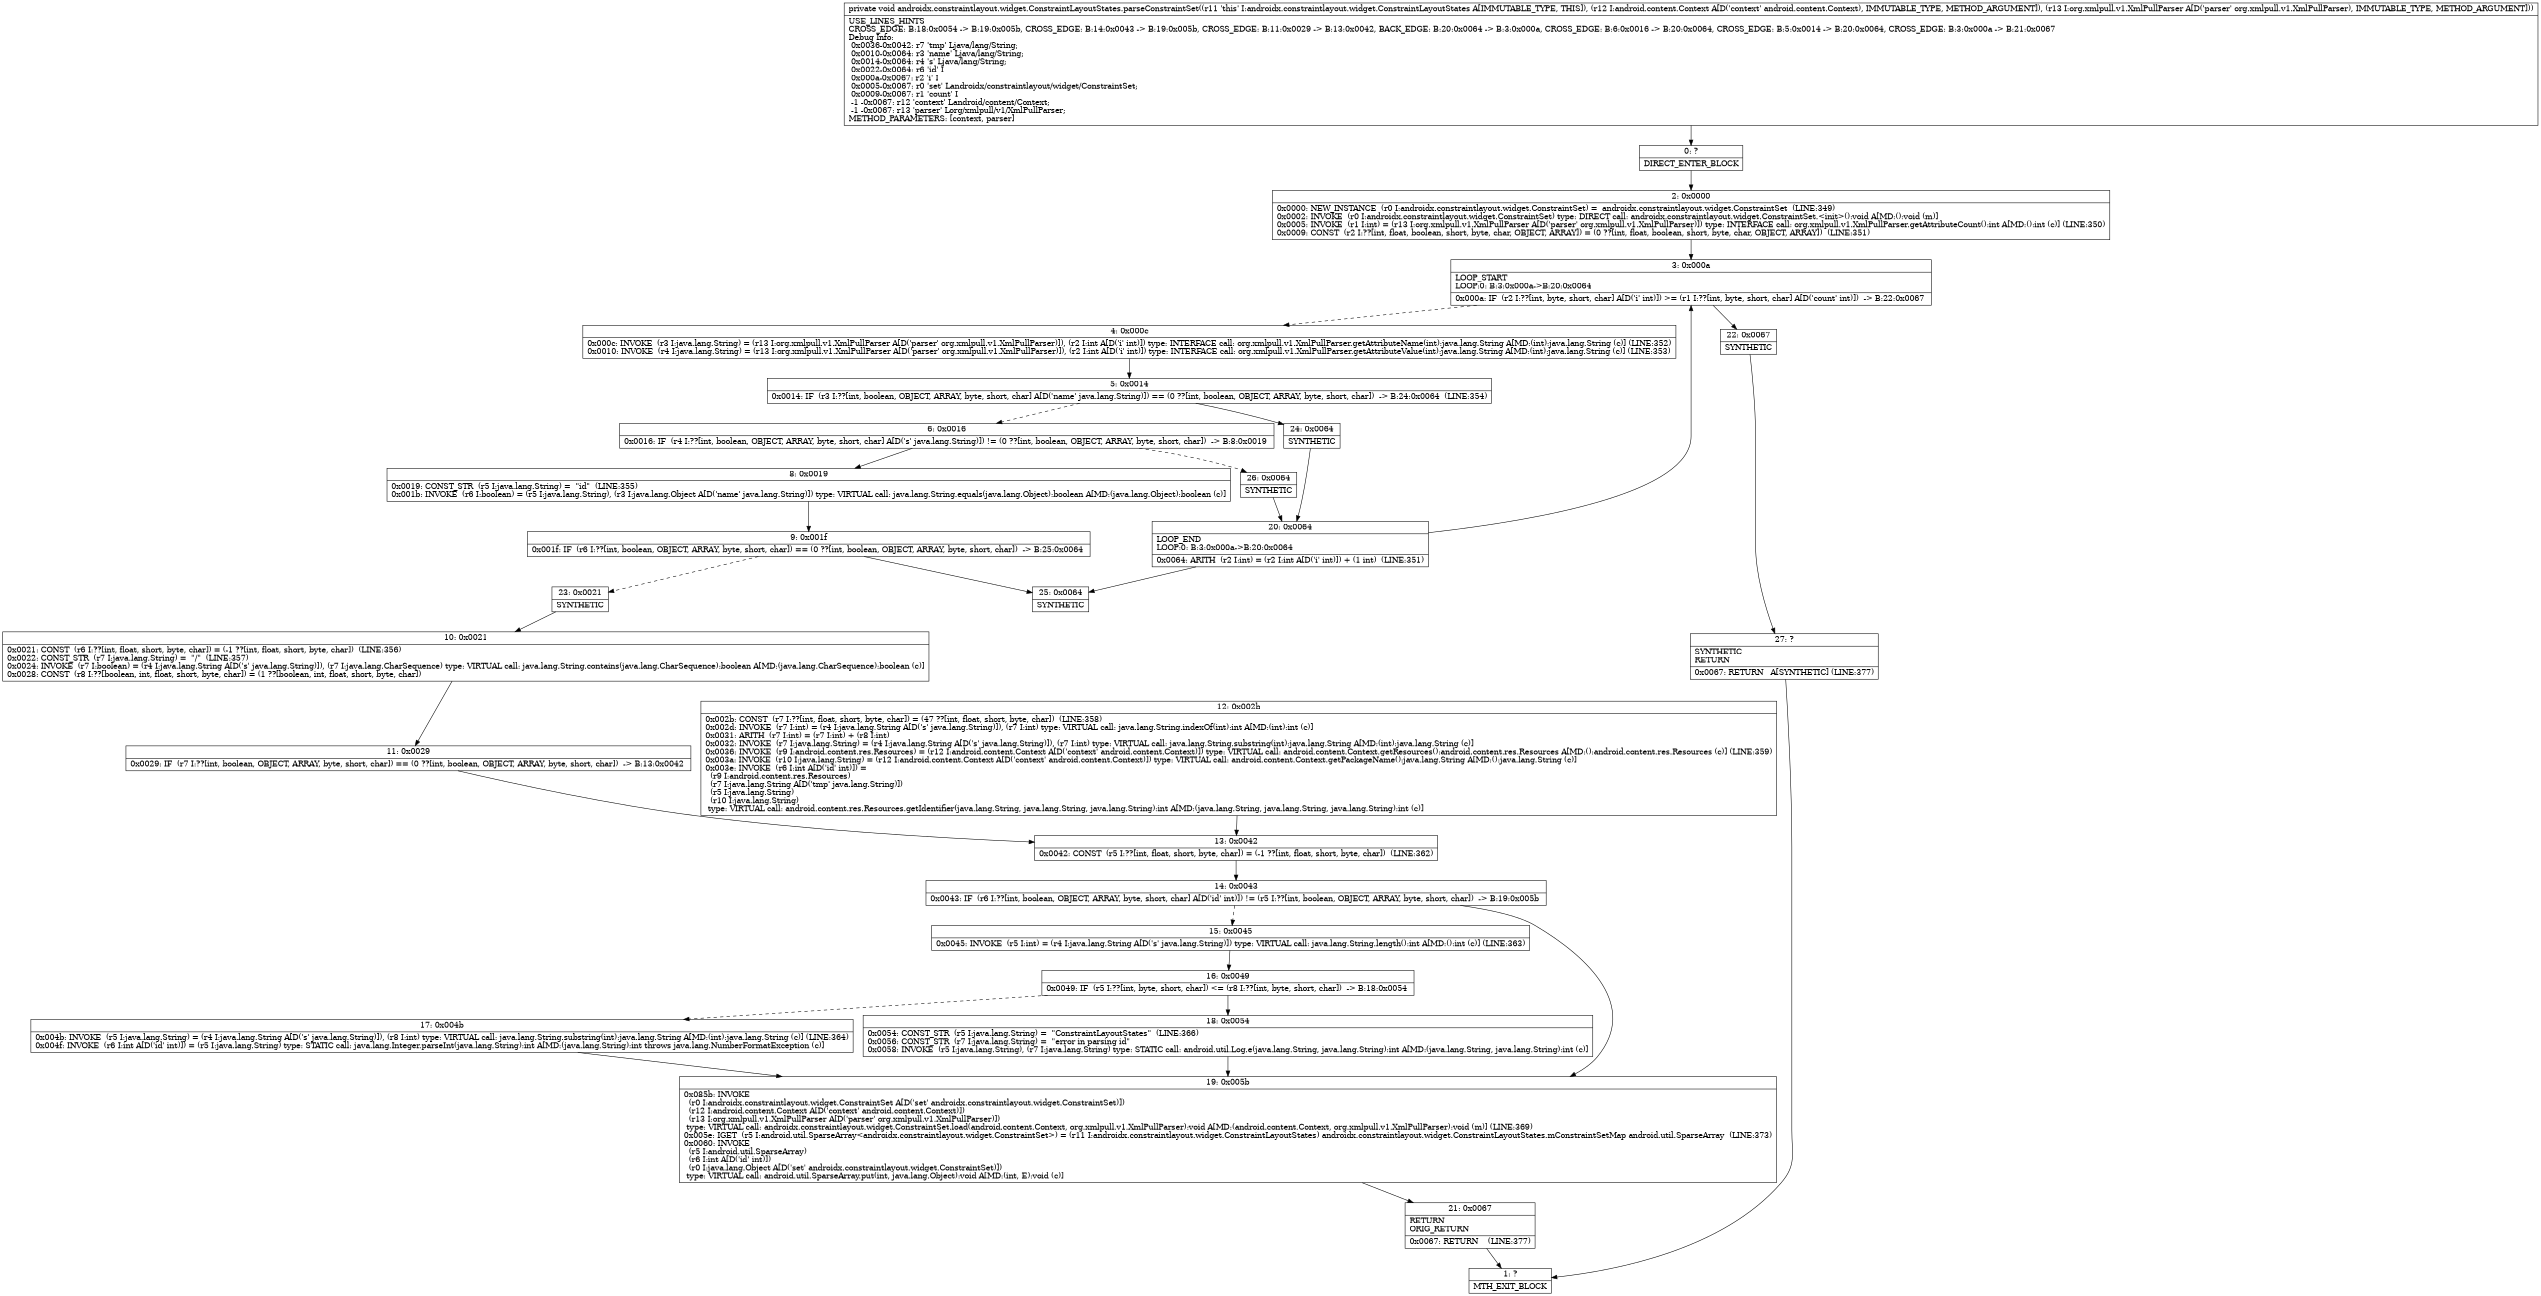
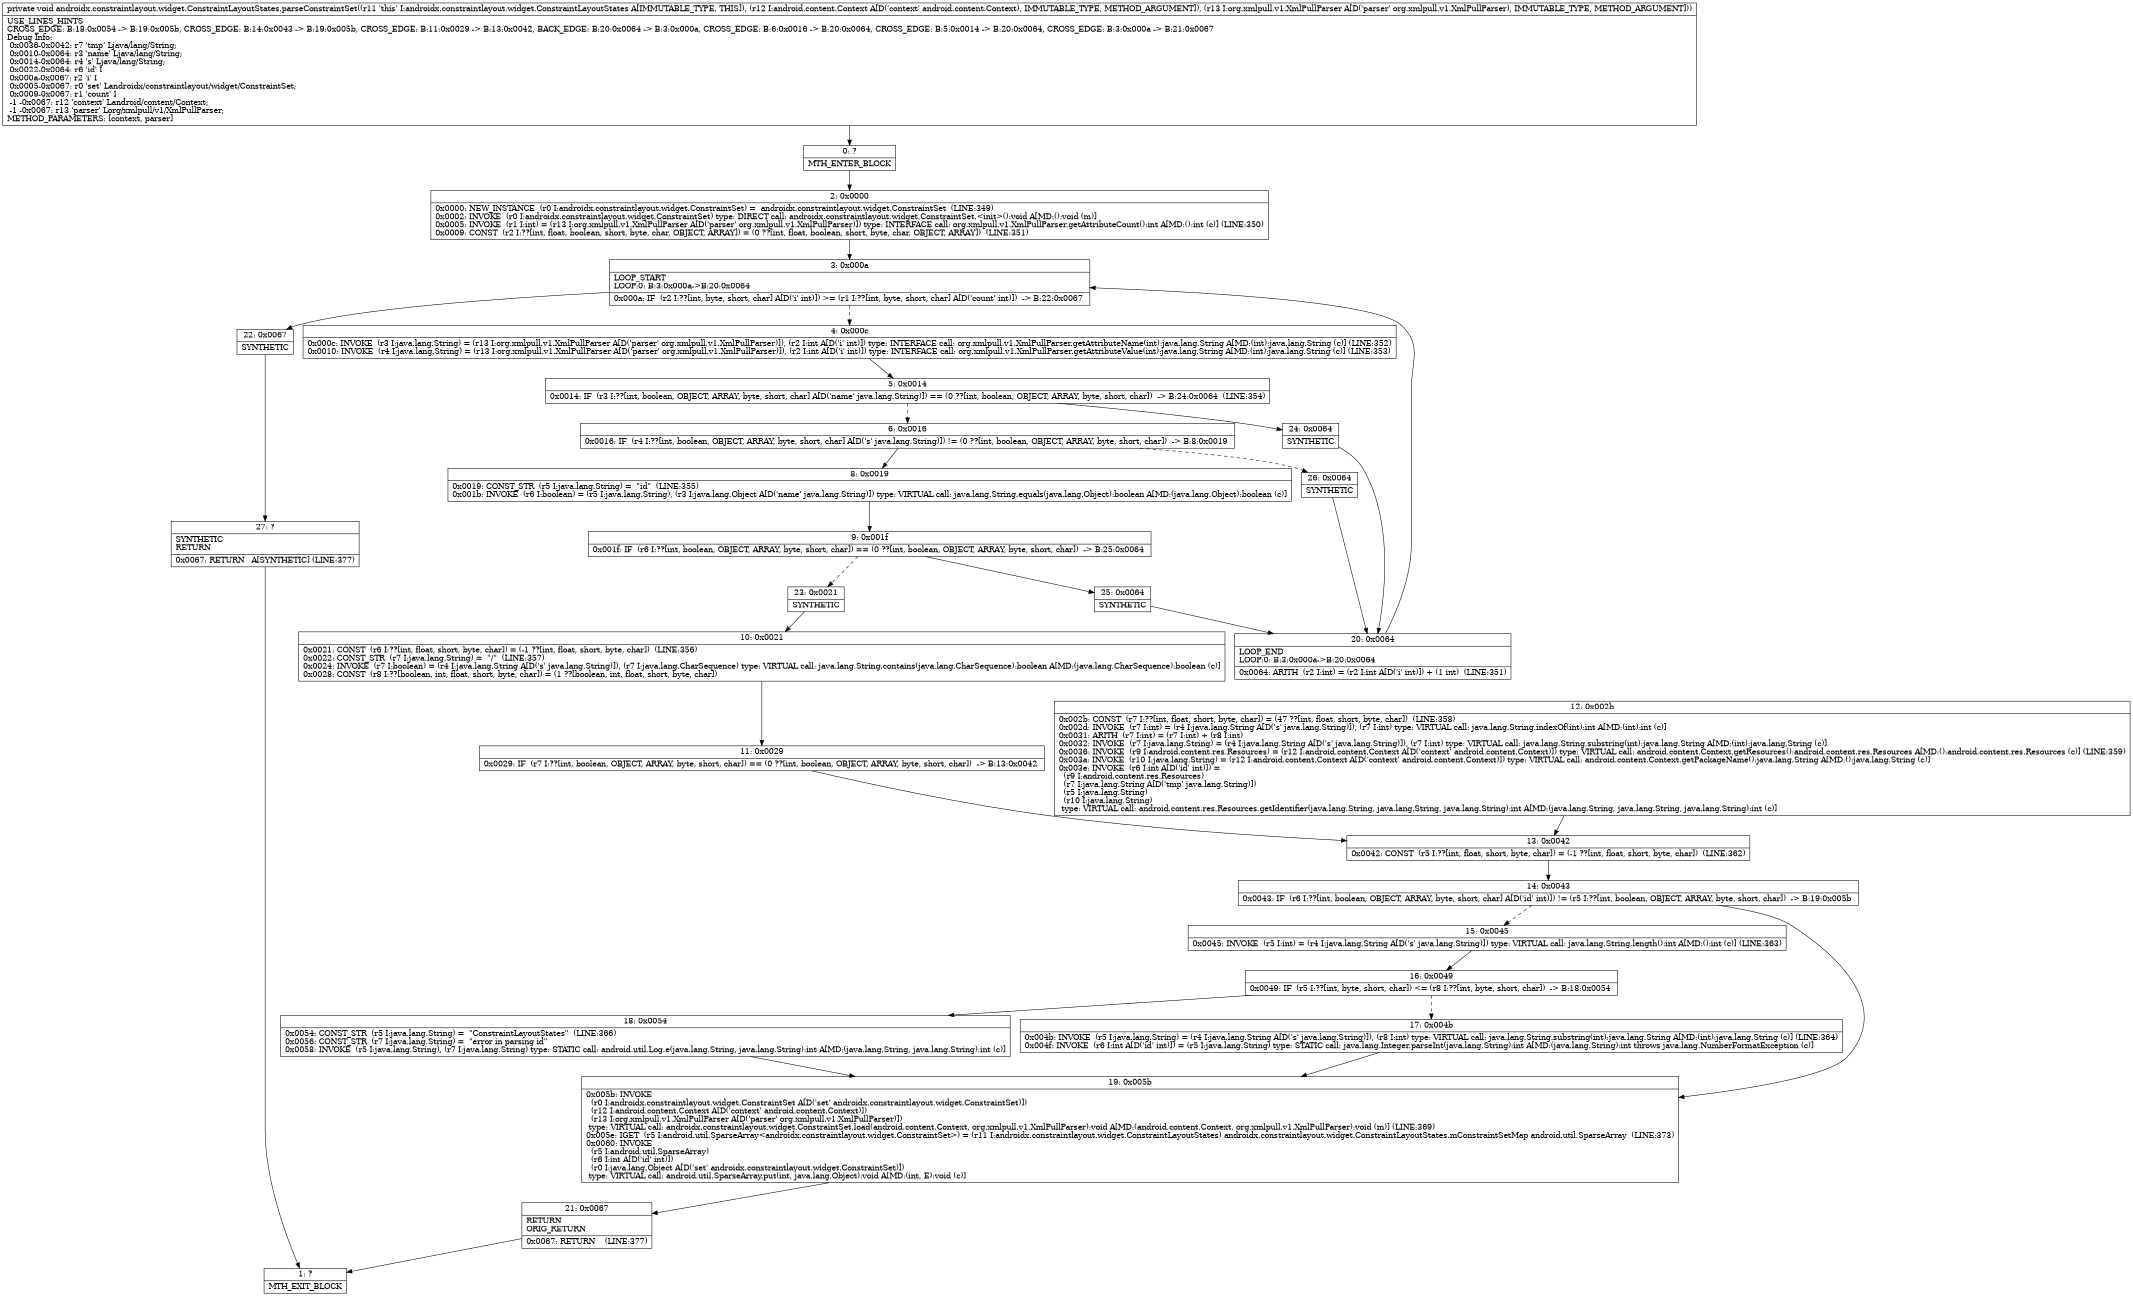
node "0: ?": text "DIRECT_ENTER_BLOCK" -> "MTH_ENTER_BLOCK"
edge "20: 0x0064" -> "25: 0x0064": reversed
node "19: 0x005b": text "0x085b: INVOKE" -> "0x005b: INVOKE"
